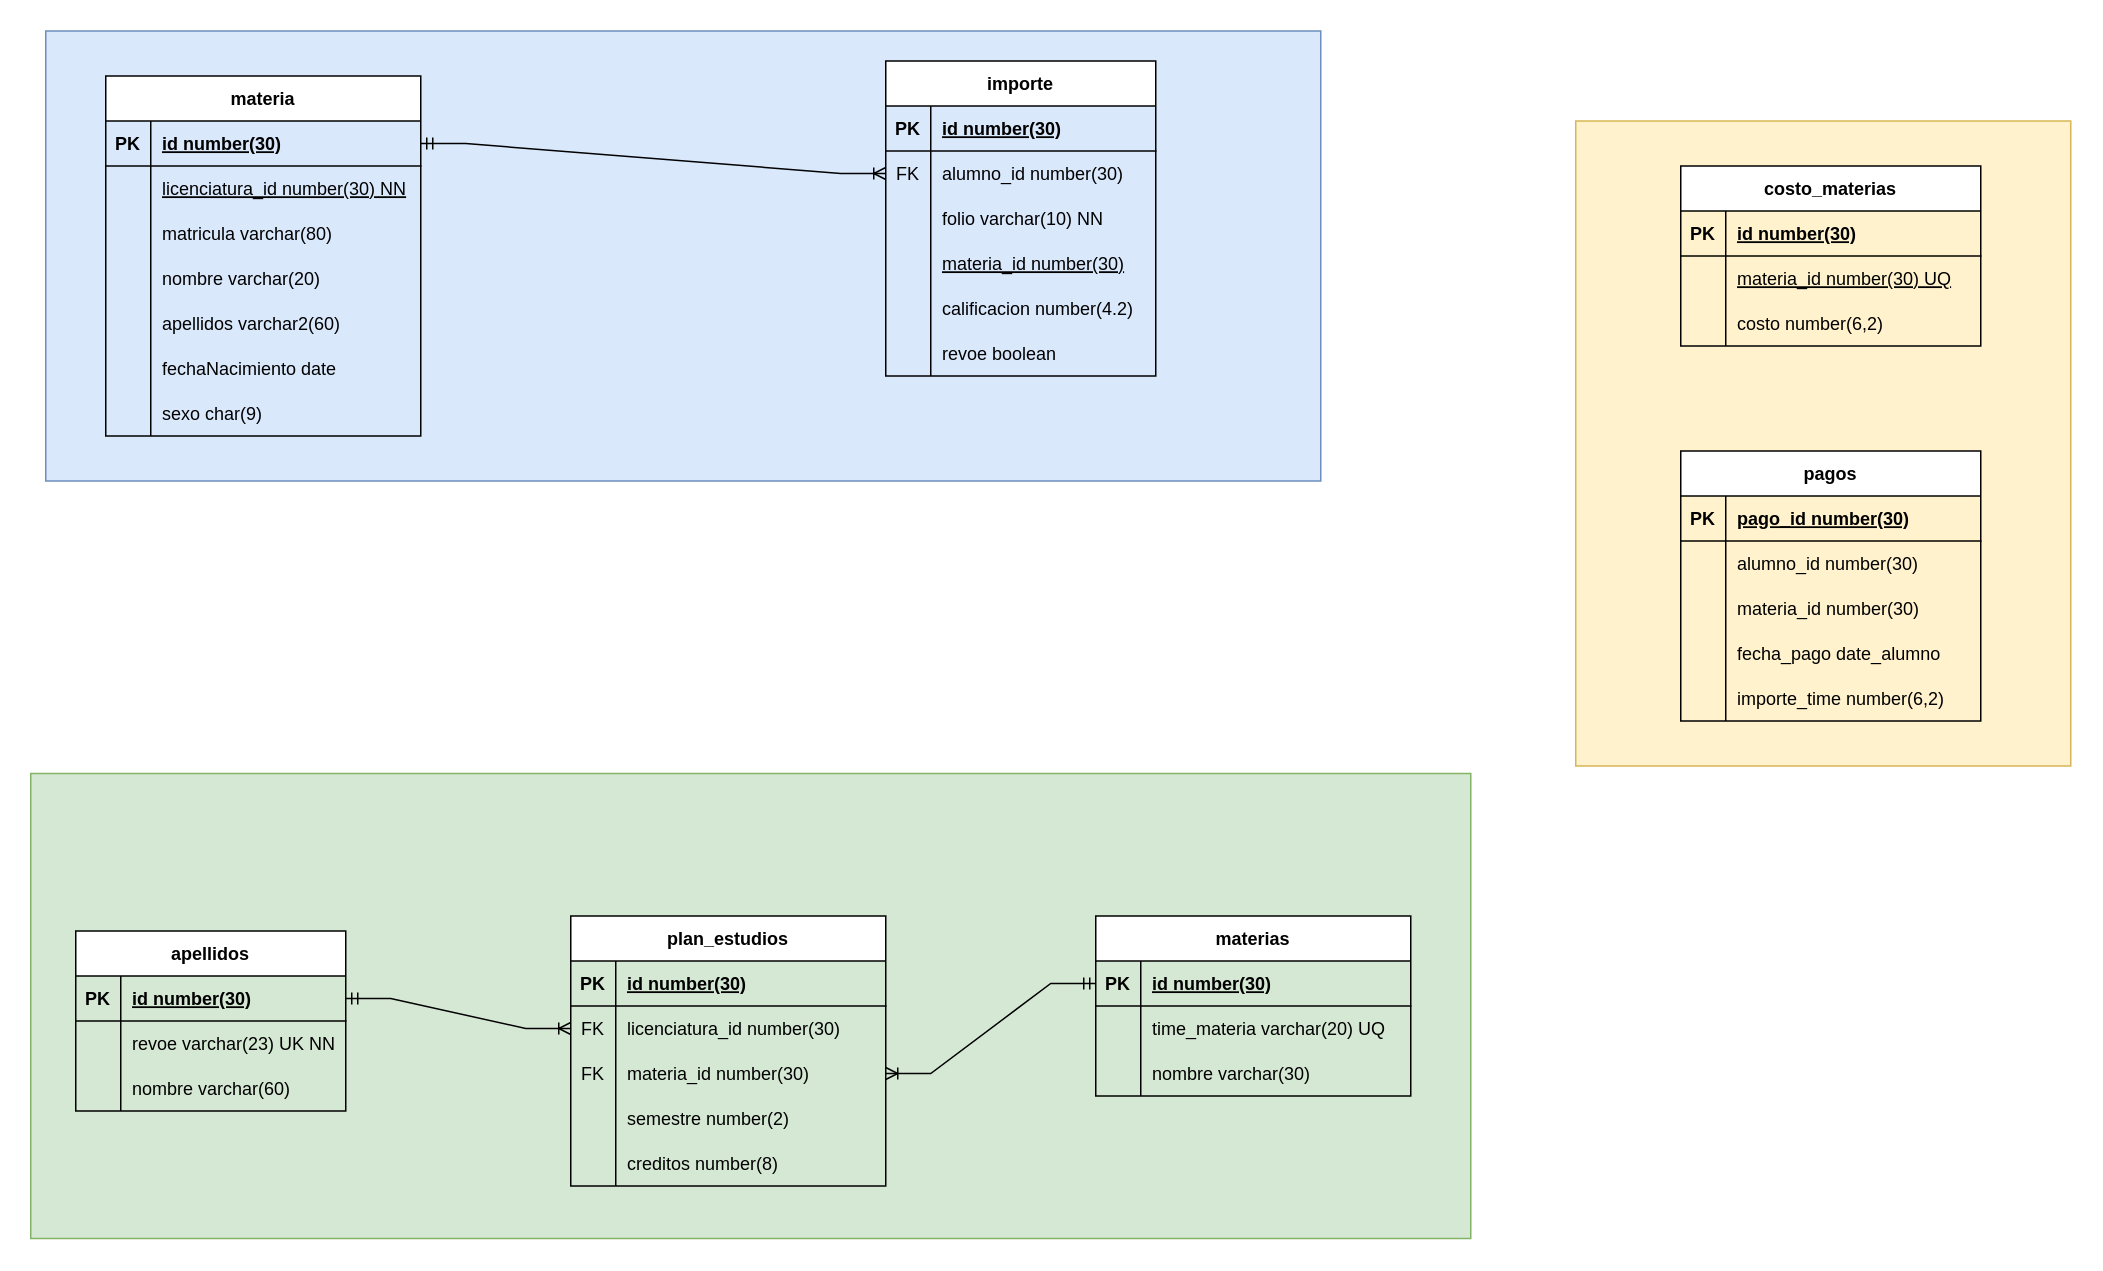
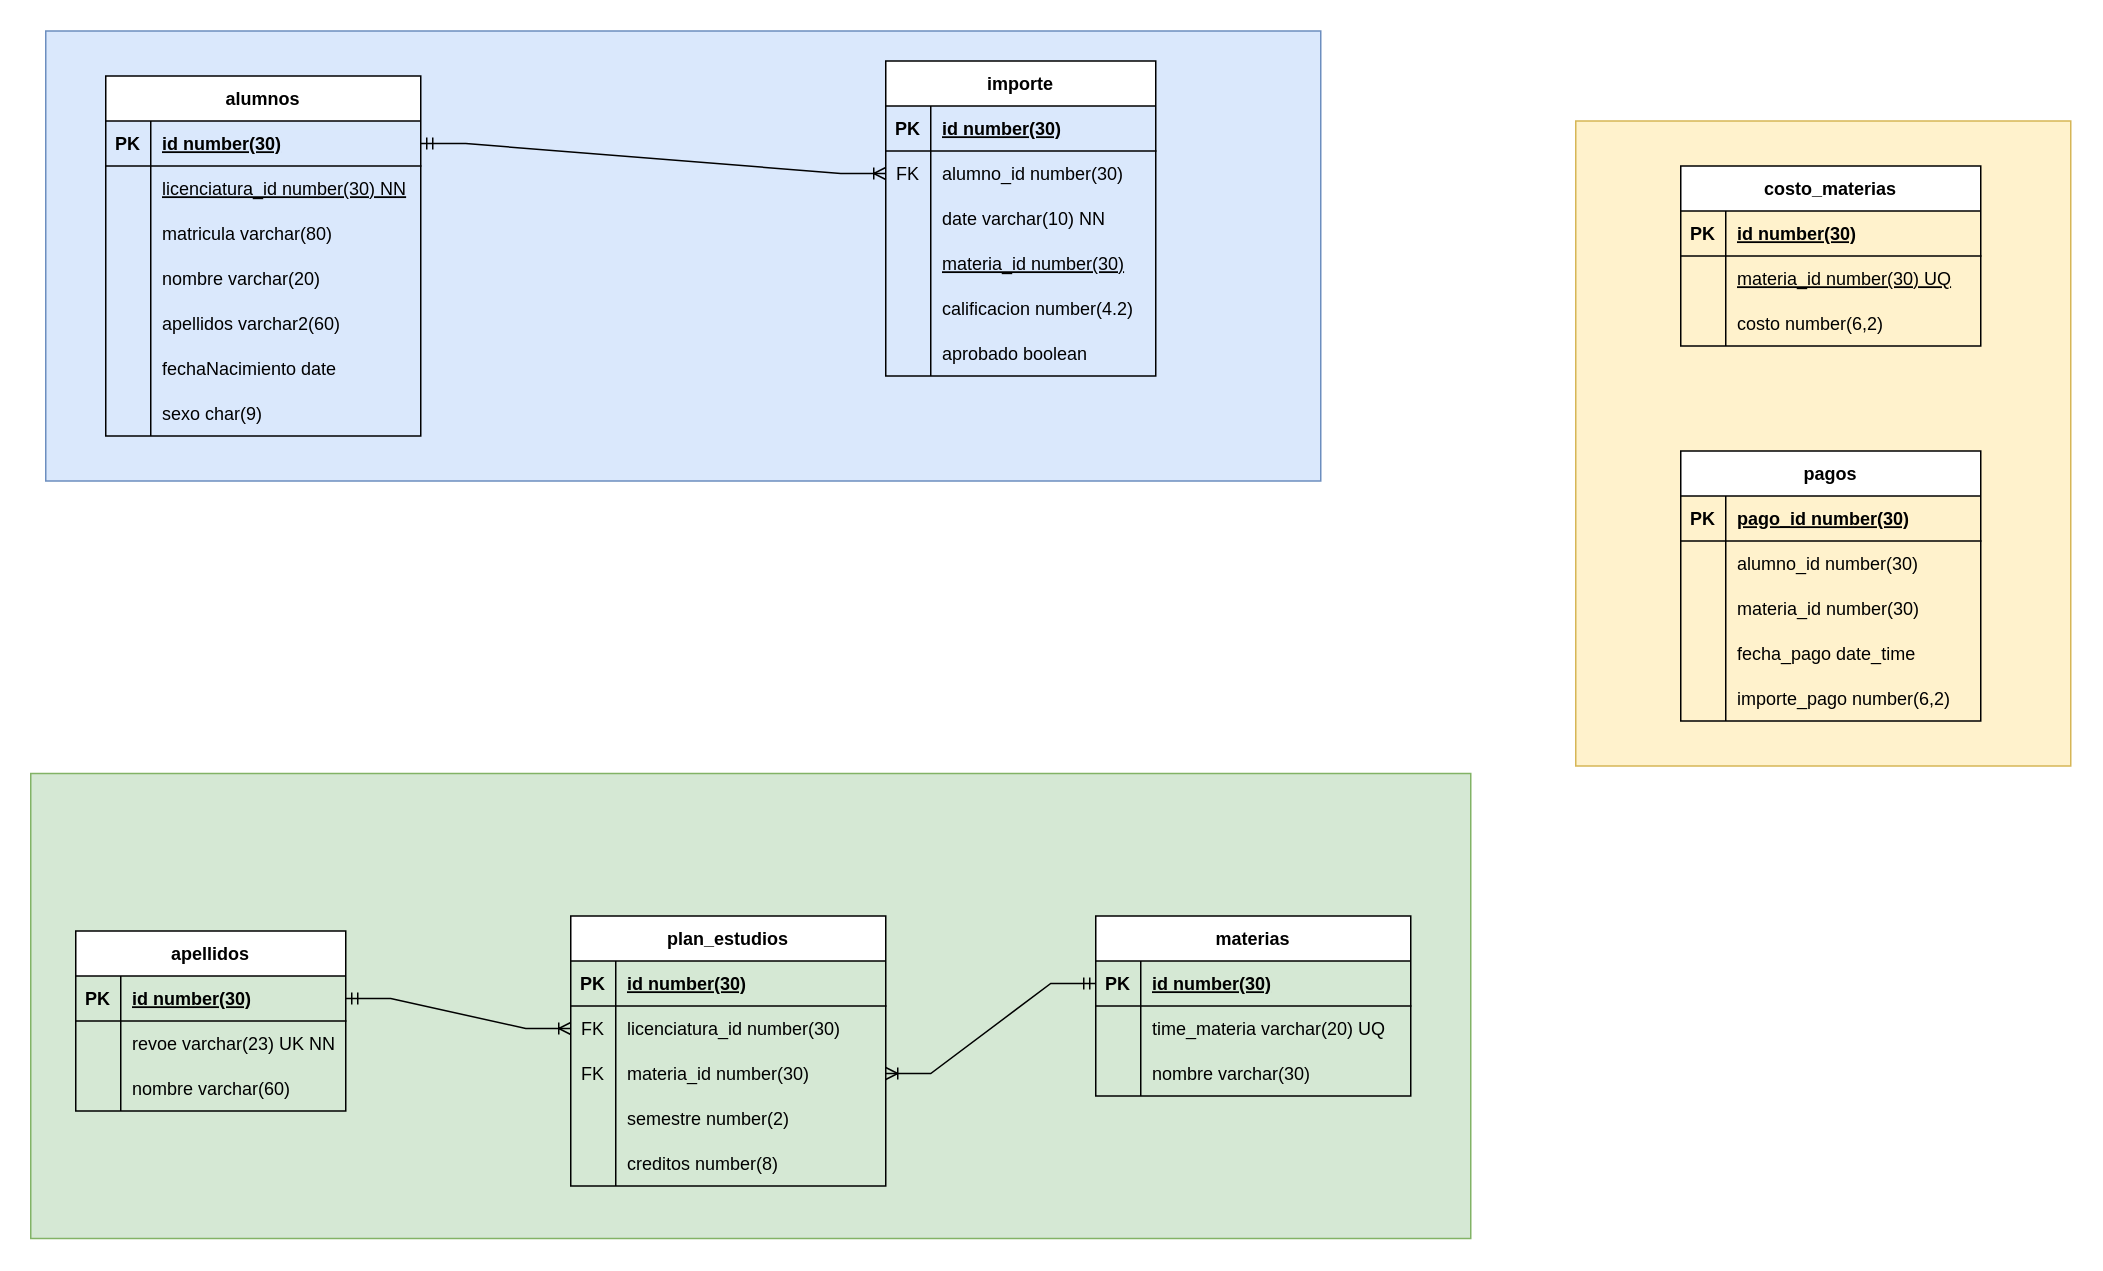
node "materia": label "materia" -> "alumnos"
node "folio varchar(10) NN": label "folio varchar(10) NN" -> "date varchar(10) NN"
node "revoe boolean": label "revoe boolean" -> "aprobado boolean"
node "fecha_pago date_alumno": label "fecha_pago date_alumno" -> "fecha_pago date_time"
node "importe_time number(6,2)": label "importe_time number(6,2)" -> "importe_pago number(6,2)"
